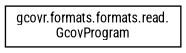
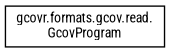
node "gcovr.formats.formats.read. GcovProgram": label "gcovr.formats.formats.read. GcovProgram" -> "gcovr.formats.gcov.read. GcovProgram"
